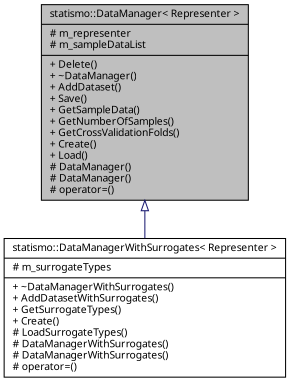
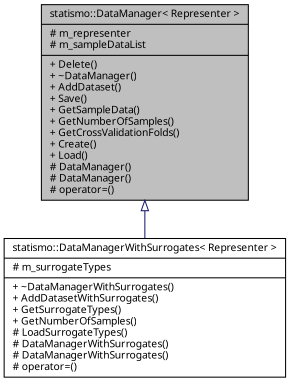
node "statismo::DataManagerWithSurrogates< Representer >": text "+ Create()" -> "+ GetNumberOfSamples()"
